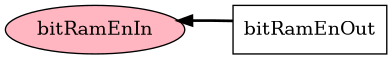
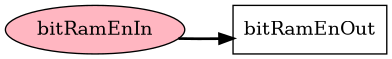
edge "bitRamEnOut" -> "bitRamEnIn": reversed
